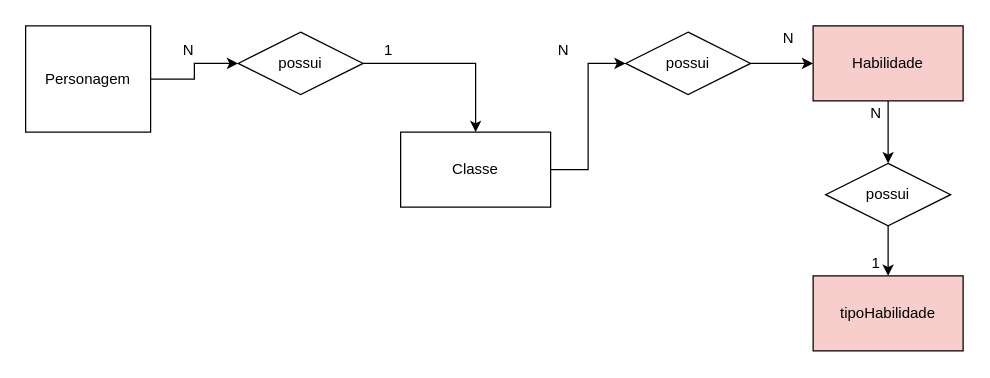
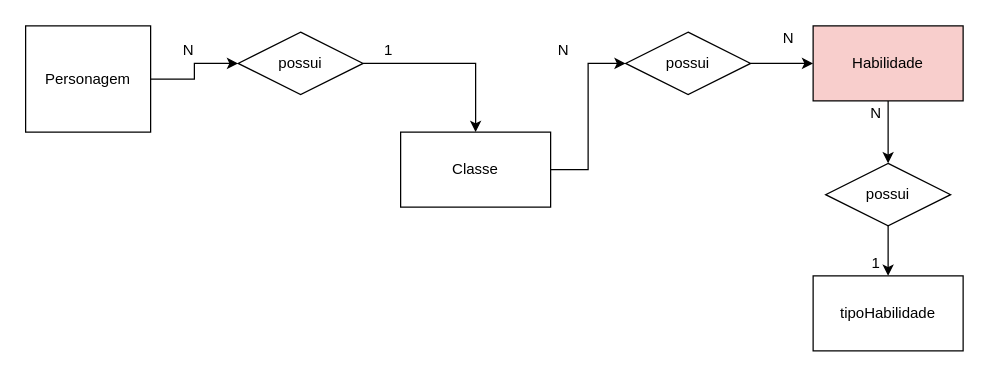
node "tipoHabilidade": fillcolor #f8cecc -> #ffffff
